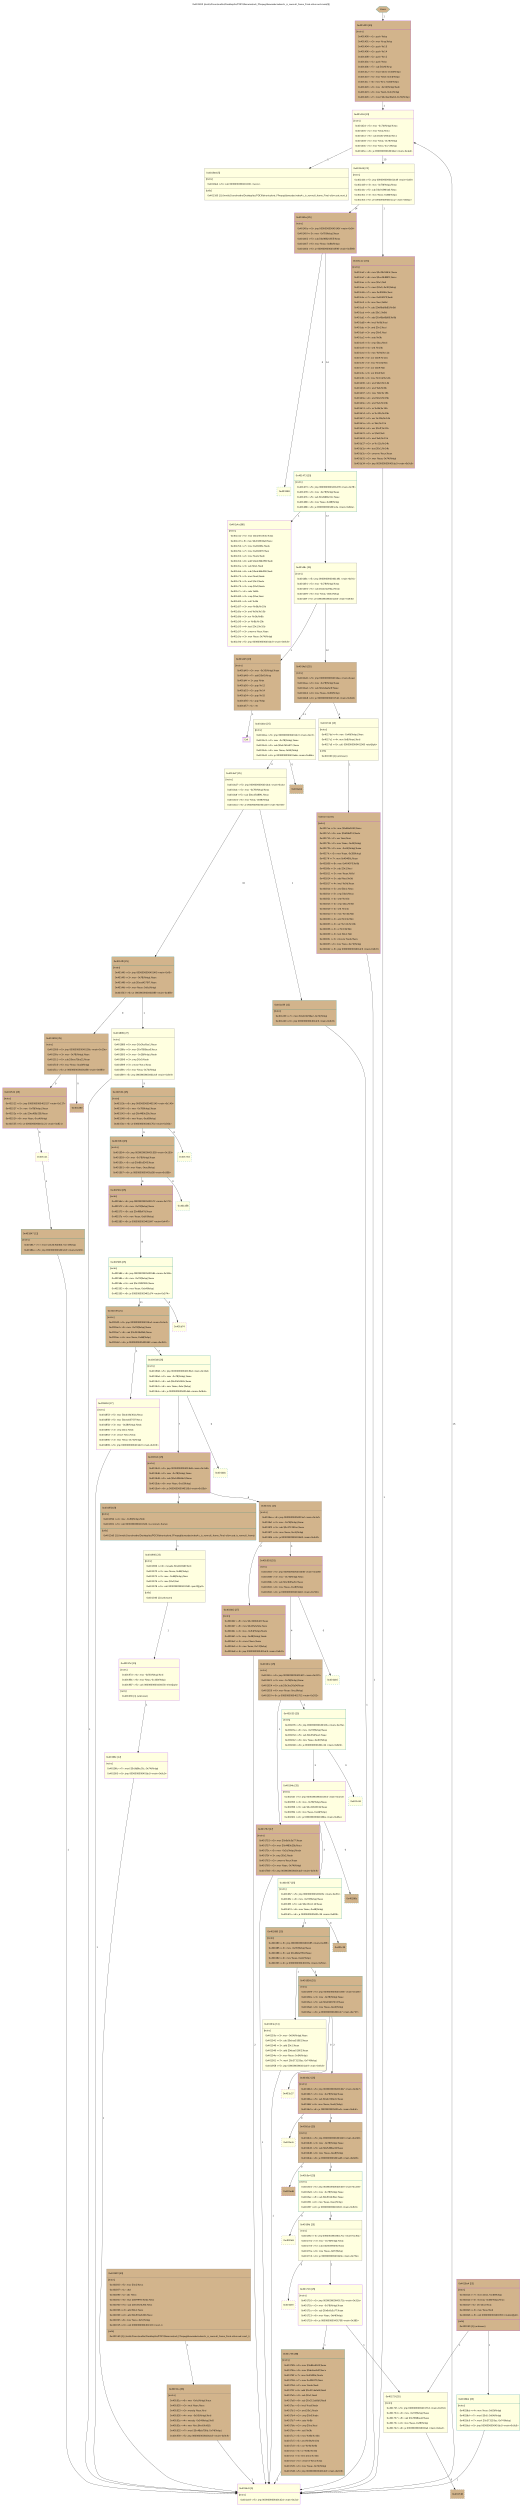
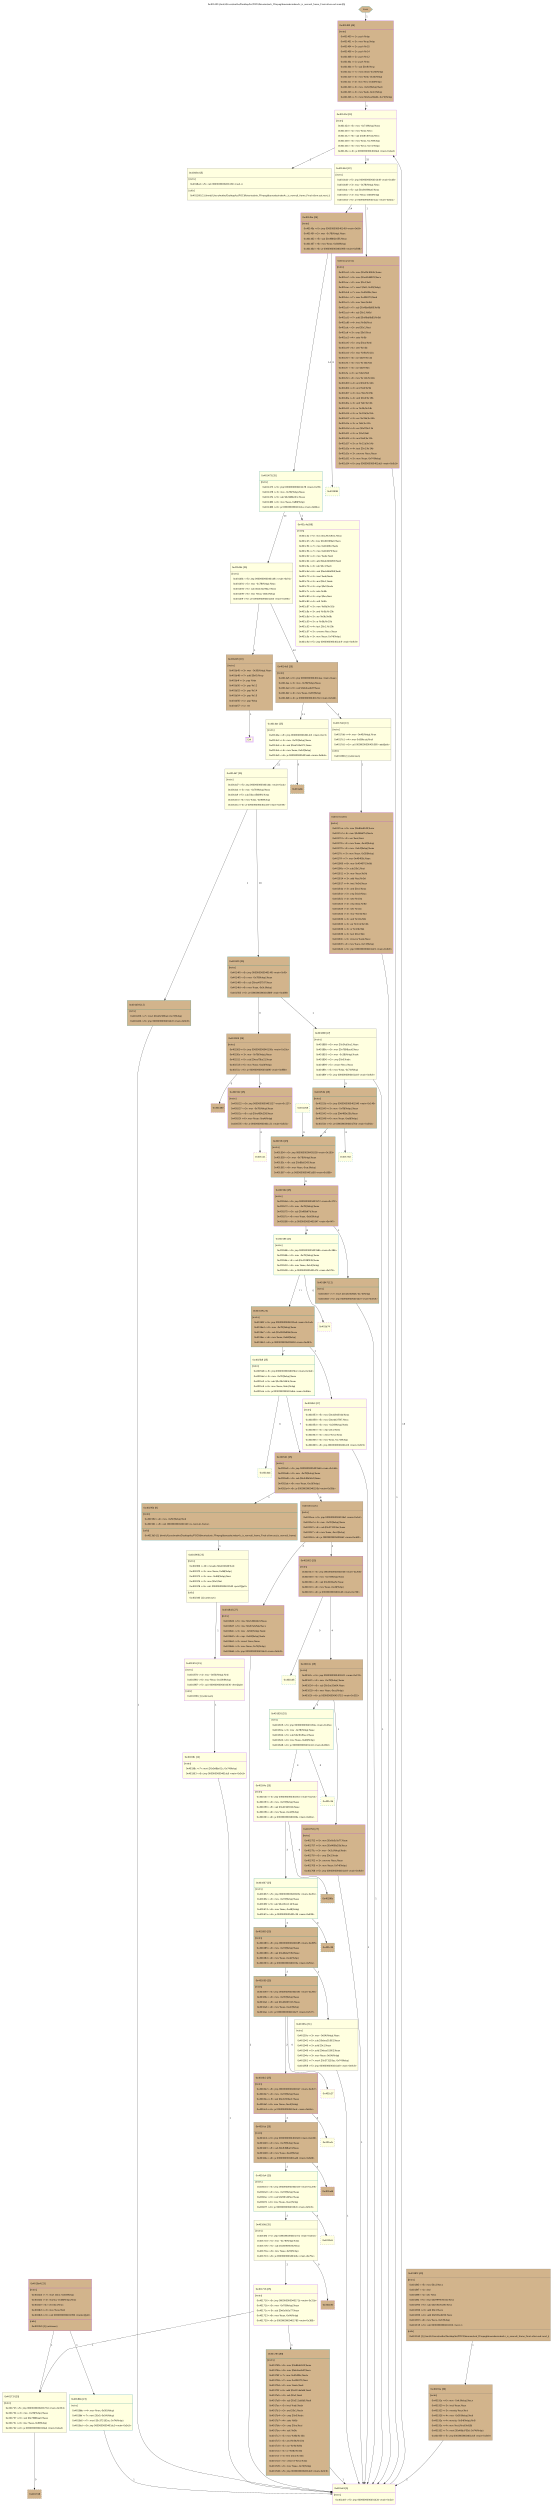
edge "0x401554 [25]" -> "0x401d58": reversed
edge "0x401c21" -> "0x401847 [12]": now "0x40156d [25]" -> "0x401847 [12]"
node "0x401b9e": fillcolor lightyellow -> tan
